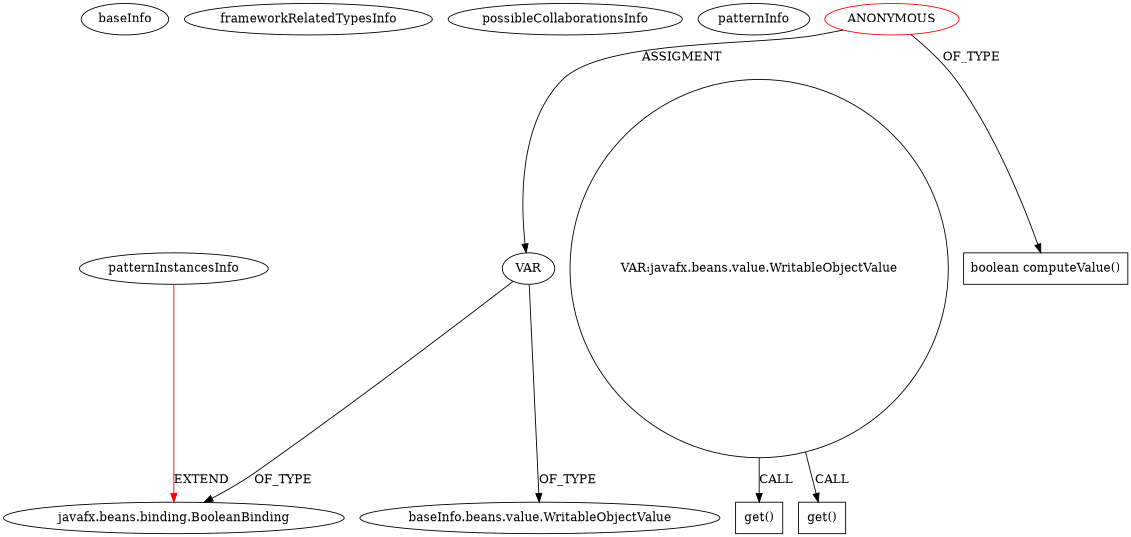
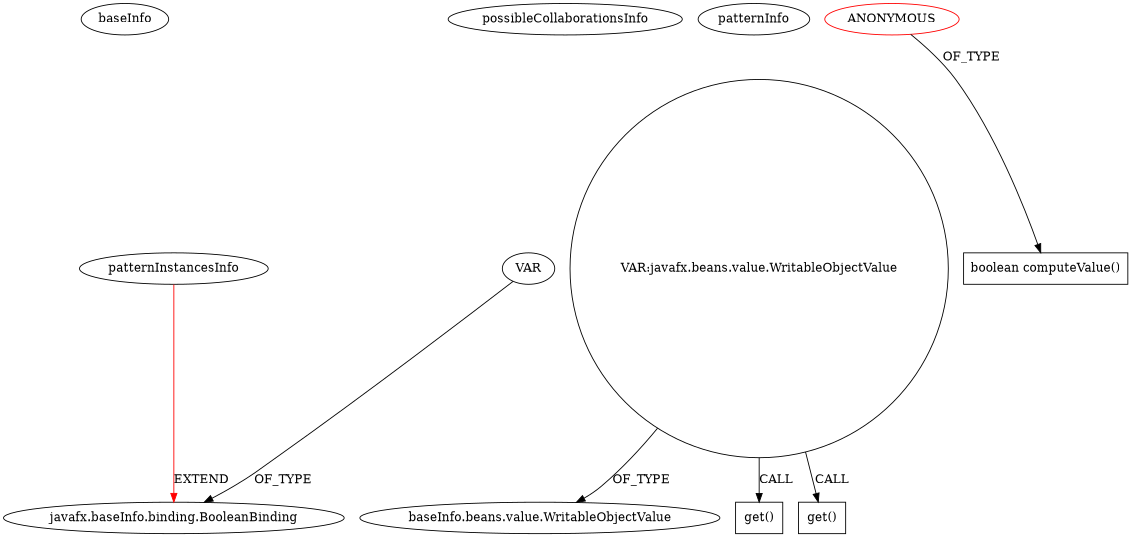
node "frameworkRelatedTypesInfo": removed
edge "ANONYMOUS" -> "VAR": removed, label "ASSIGMENT"
edge "VAR" -> "baseInfo.beans.value.WritableObjectValue": now "VAR:javafx.beans.value.WritableObjectValue" -> "baseInfo.beans.value.WritableObjectValue"
node "javafx.beans.binding.BooleanBinding": label "javafx.beans.binding.BooleanBinding" -> "javafx.baseInfo.binding.BooleanBinding"
